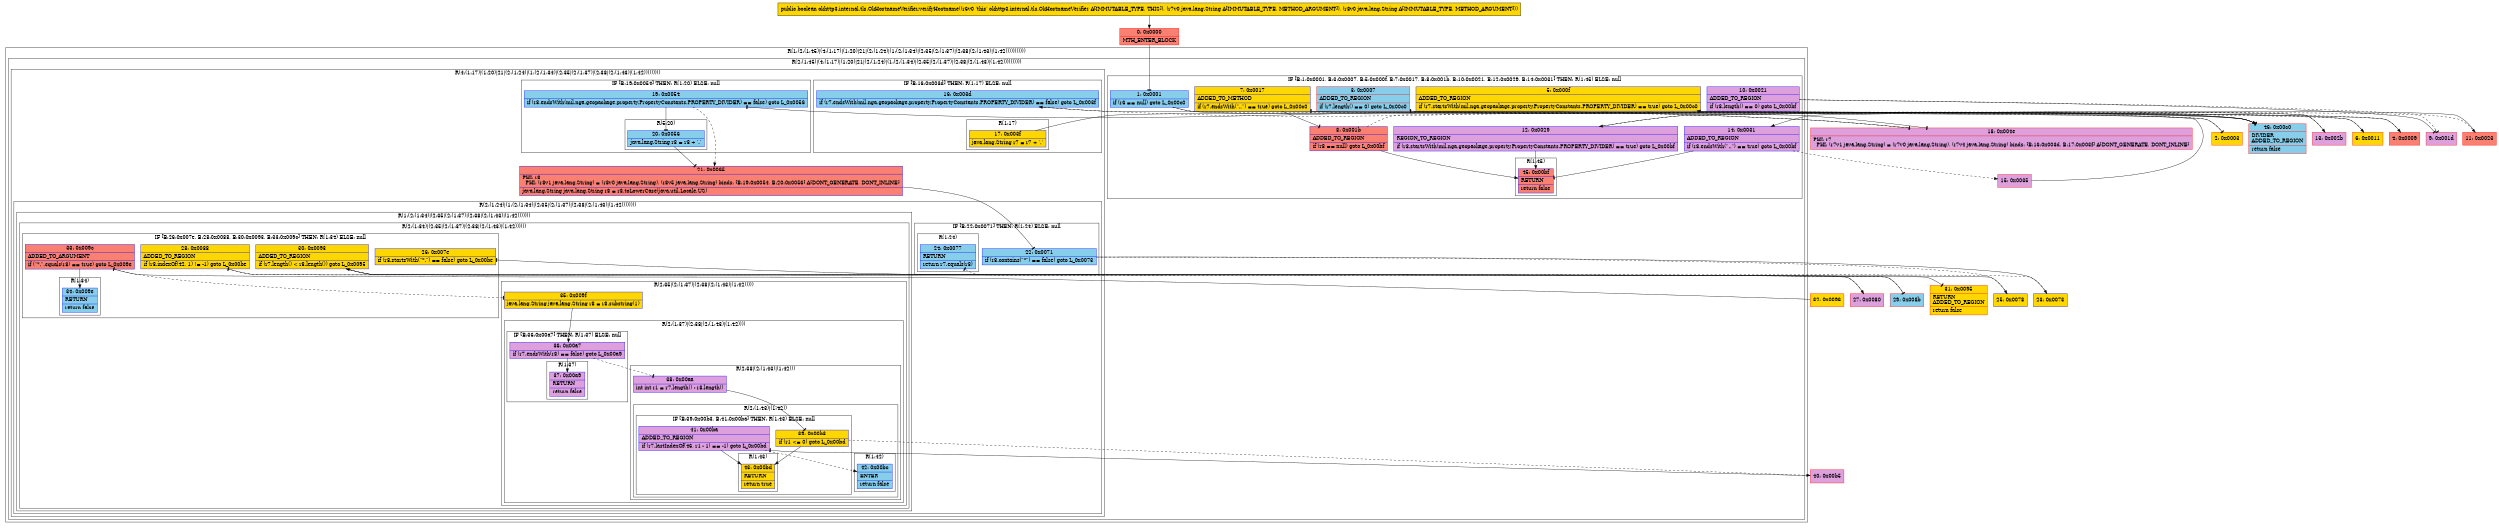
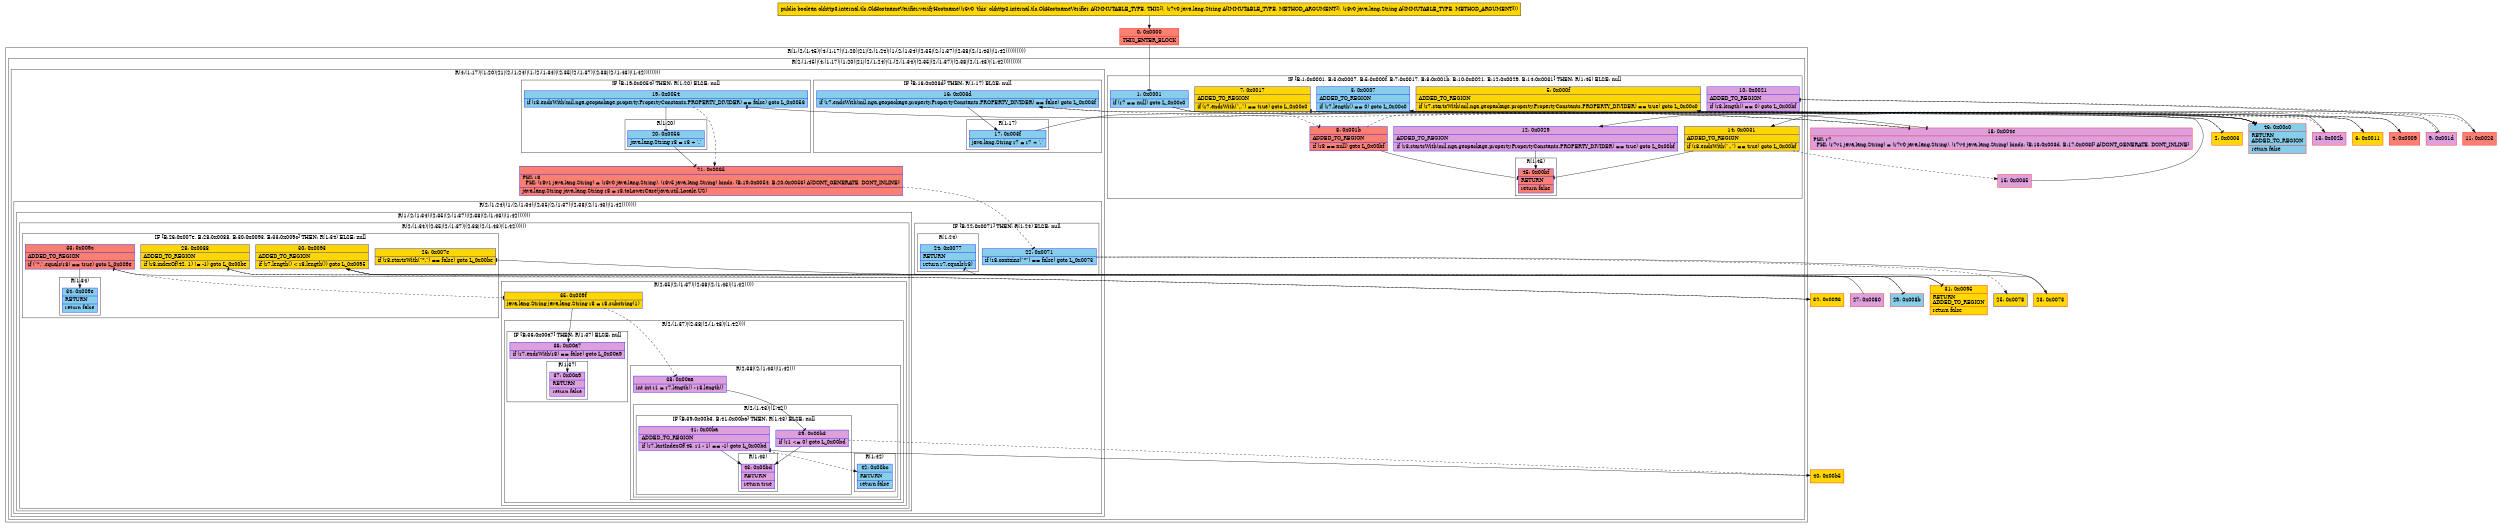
node "0: 0x0000": text "MTH_ENTER_BLOCK" -> "THIS_ENTER_BLOCK"
node "7: 0x0017": text "ADDED_TO_METHOD" -> "ADDED_TO_REGION"
node "3: 0x0007": color red -> blue
node "1: 0x0001": text "if (r6 == null) goto L_0x00c0" -> "if (r7 == null) goto L_0x00c0"
edge "10: 0x0021" -> "9: 0x001d": reversed
edge "2: 0x0003" -> "3: 0x0007": arrowhead tee -> normal
edge "12: 0x0029" -> "13: 0x002b": now "3: 0x0007" -> "13: 0x002b"
edge "16: 0x003d" -> "17: 0x003f": added
edge "7: 0x0017" -> "8: 0x001b": style solid -> dashed
cluster "R(5:20)": label "R(5:20)" -> "R(1:20)"
node "46: 0x00c0": text "DIVIDER" -> "RETURN"
node "12: 0x0029": text "REGION_TO_REGION" -> "ADDED_TO_REGION"
node "17: 0x003f": fillcolor gold -> skyblue
node "14: 0x0031": fillcolor plum -> gold
edge "8: 0x001b" -> "45: 0x00bf": arrowhead normal -> tee
edge "21: 0x0065" -> "22: 0x0071": style solid -> dashed
node "33: 0x009c": text "ADDED_TO_ARGUMENT" -> "ADDED_TO_REGION"
edge "30: 0x0093" -> "27: 0x0080": now "30: 0x0093" -> "32: 0x0096"
edge "25: 0x0078" -> "26: 0x007e": now "31: 0x0095" -> "26: 0x007e"
edge "23: 0x0073" -> "24: 0x0077": style dashed -> solid
node "23: 0x0073": color blue -> red
edge "36: 0x00a7" -> "38: 0x00aa": now "35: 0x009f" -> "38: 0x00aa"
node "39: 0x00b3": fillcolor gold -> plum
node "43: 0x00bd": fillcolor gold -> plum
node "42: 0x00bc": text "ENTER" -> "RETURN"
node "40: 0x00b5": fillcolor plum -> gold
